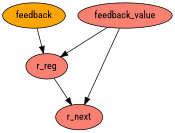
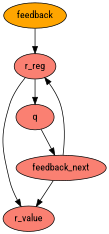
node "feedback_value": label "feedback_value" -> "feedback_next"
node "q": added
node "r_next": label "r_next" -> "r_value"
